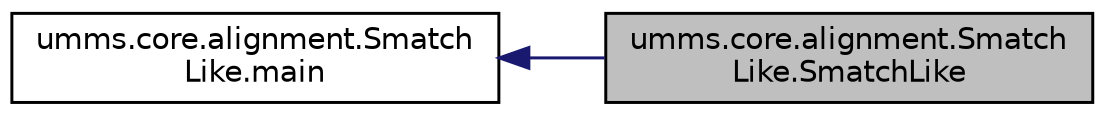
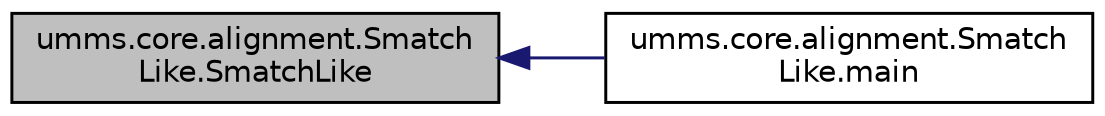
edge "umms.core.alignment.Smatch Like.SmatchLike" -> "umms.core.alignment.Smatch Like.main": reversed
